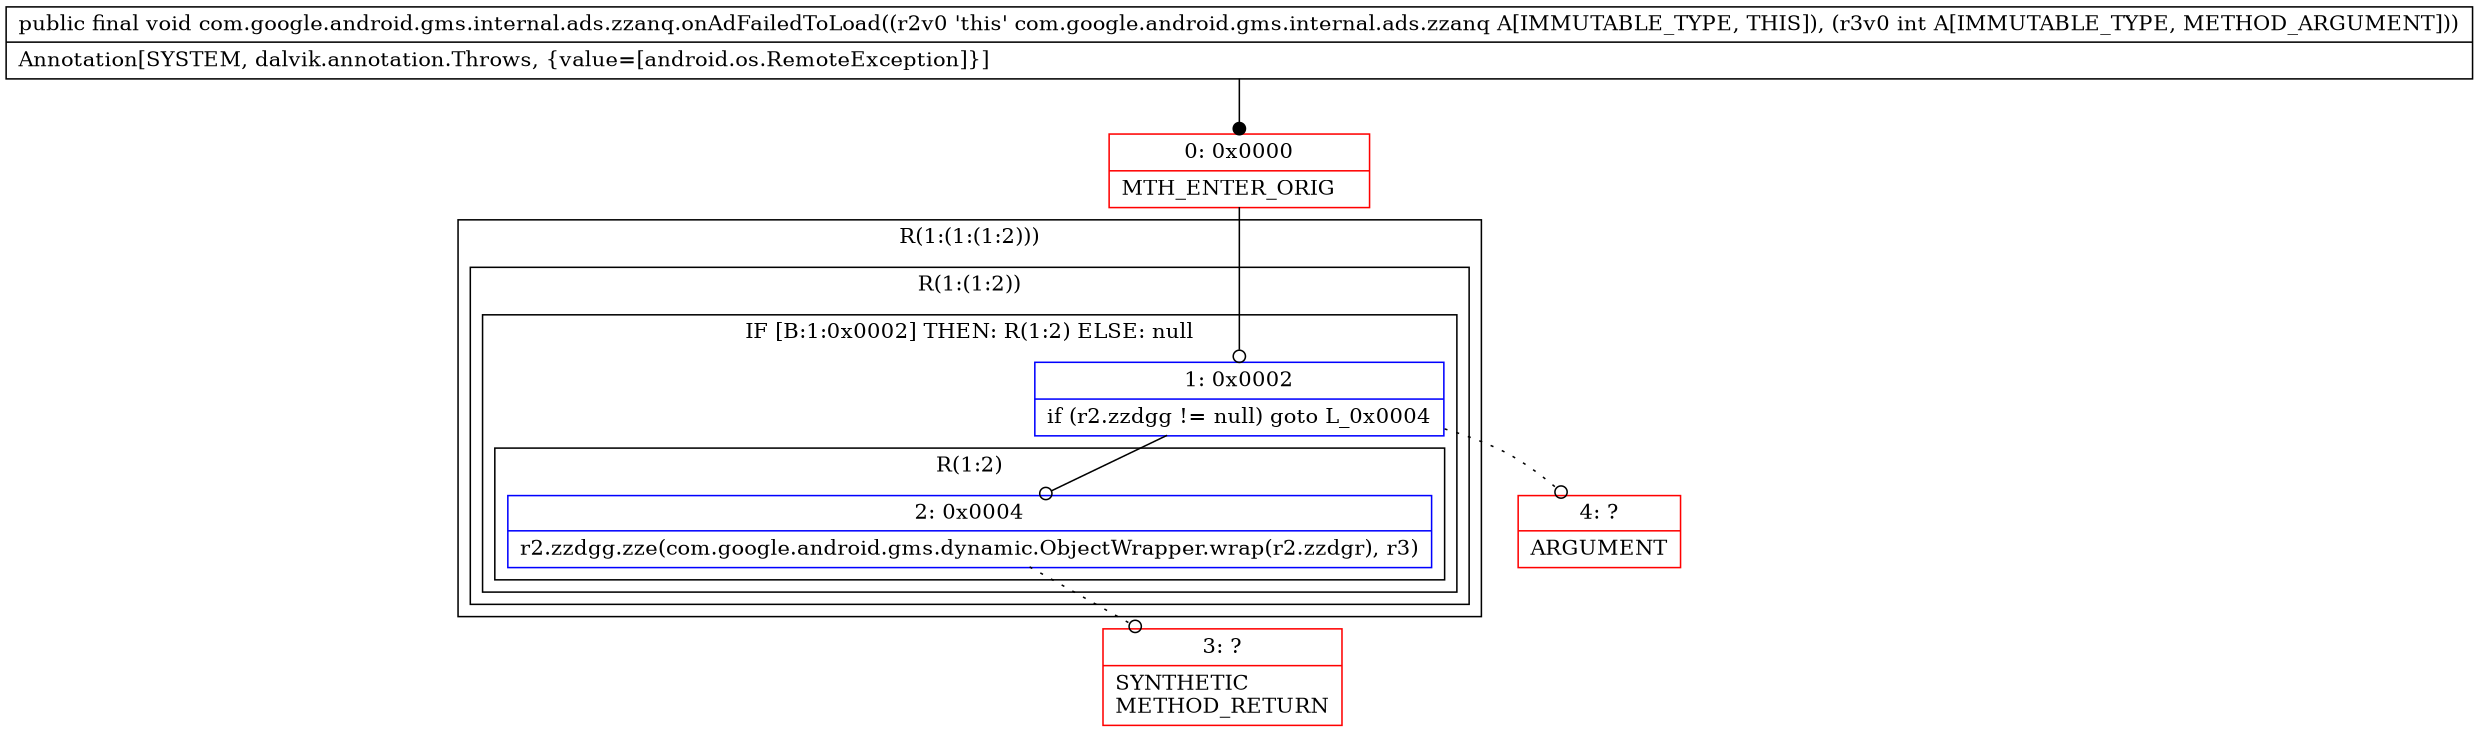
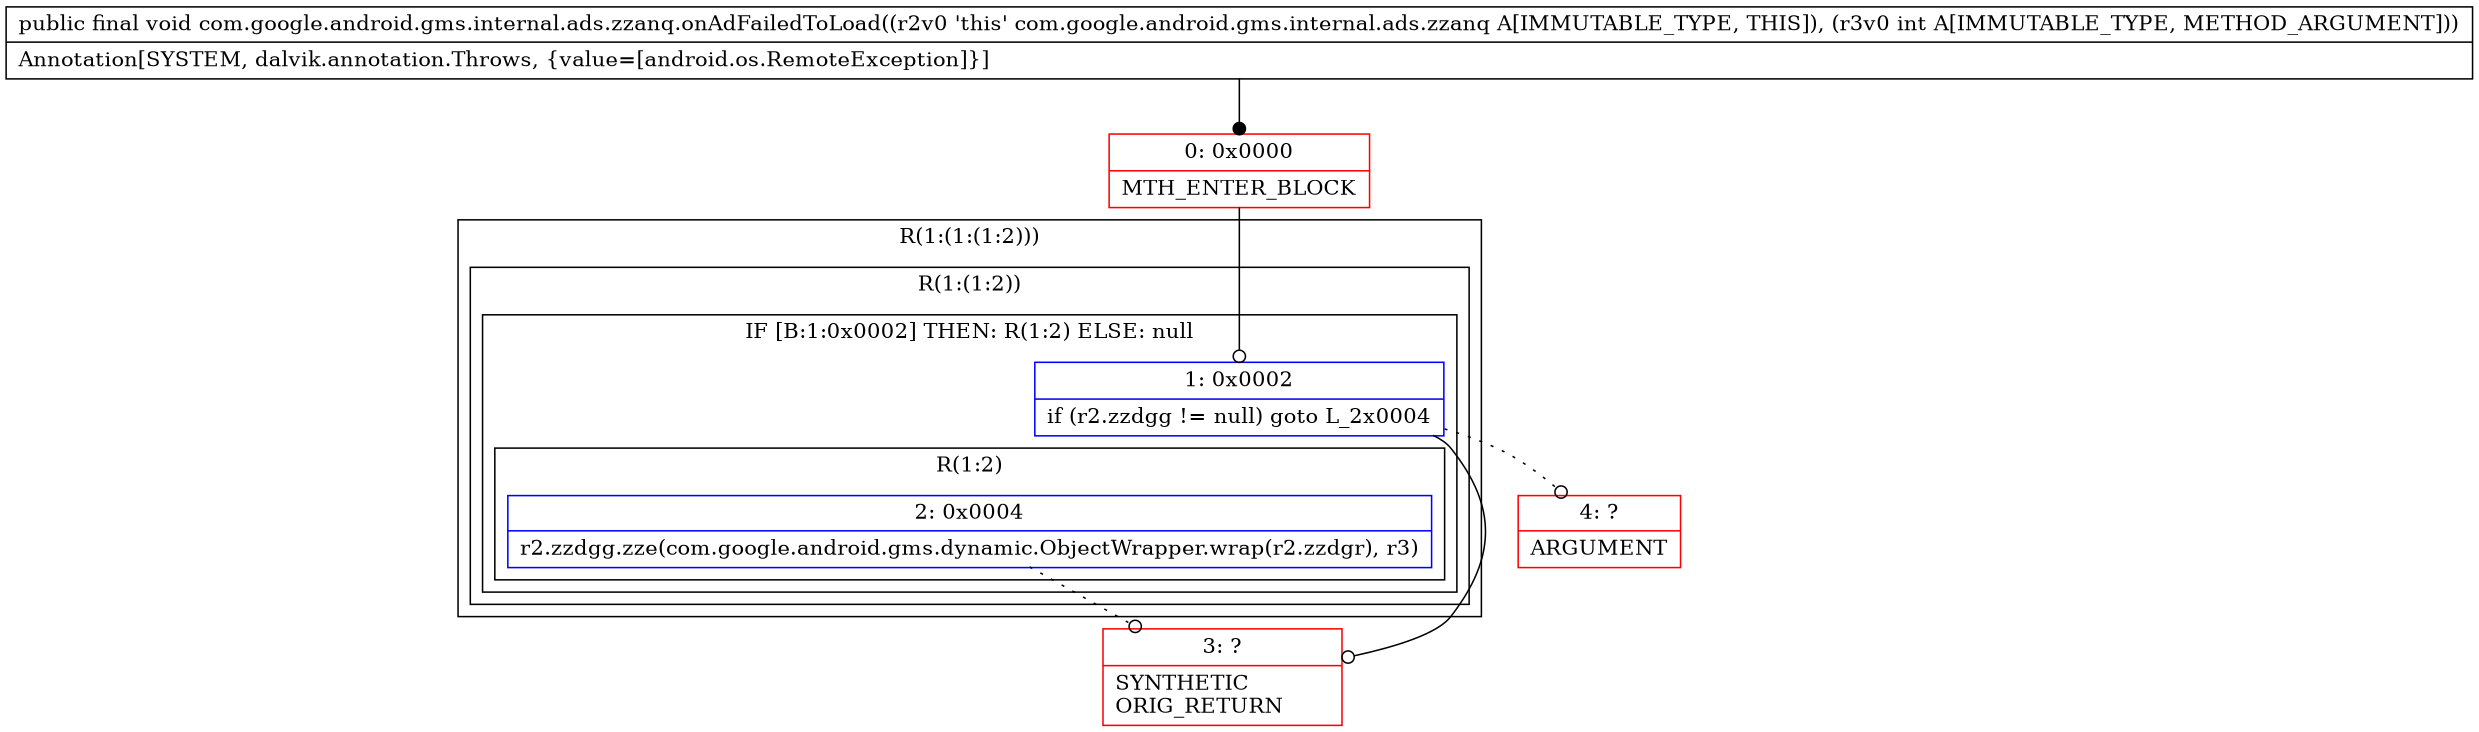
node "0: 0x0000": text "MTH_ENTER_ORIG" -> "MTH_ENTER_BLOCK"
node "1: 0x0002": text "if (r2.zzdgg != null) goto L_0x0004" -> "if (r2.zzdgg != null) goto L_2x0004"
edge "1: 0x0002" -> "2: 0x0004": now "1: 0x0002" -> "3: ?"
node "3: ?": text "METHOD_RETURN" -> "ORIG_RETURN"
